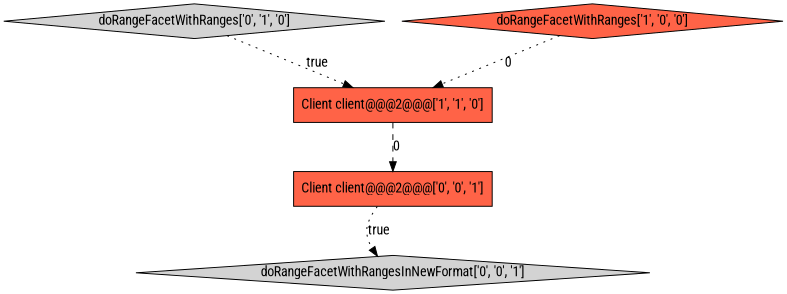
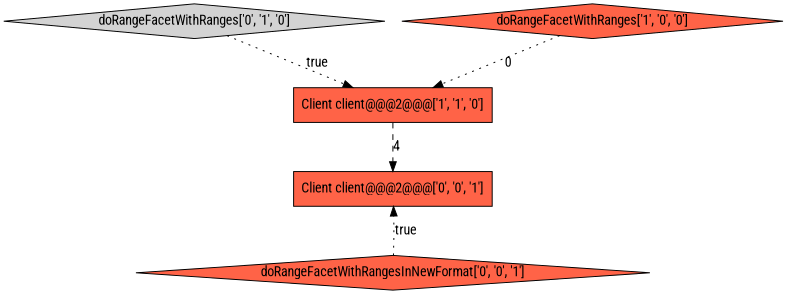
edge "Client client@@@2@@@['1', '1', '0']" -> "Client client@@@2@@@['0', '0', '1']": label "0" -> "4"
edge "Client client@@@2@@@['0', '0', '1']" -> "doRangeFacetWithRangesInNewFormat['0', '0', '1']": reversed
node "doRangeFacetWithRangesInNewFormat['0', '0', '1']": fillcolor lightgray -> tomato
